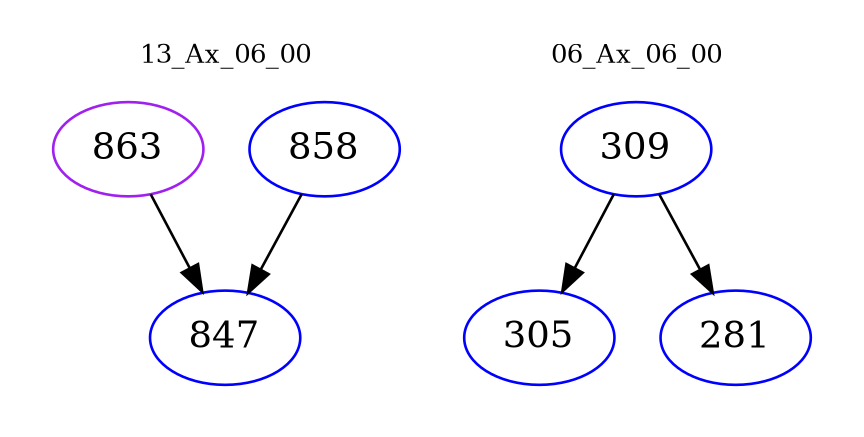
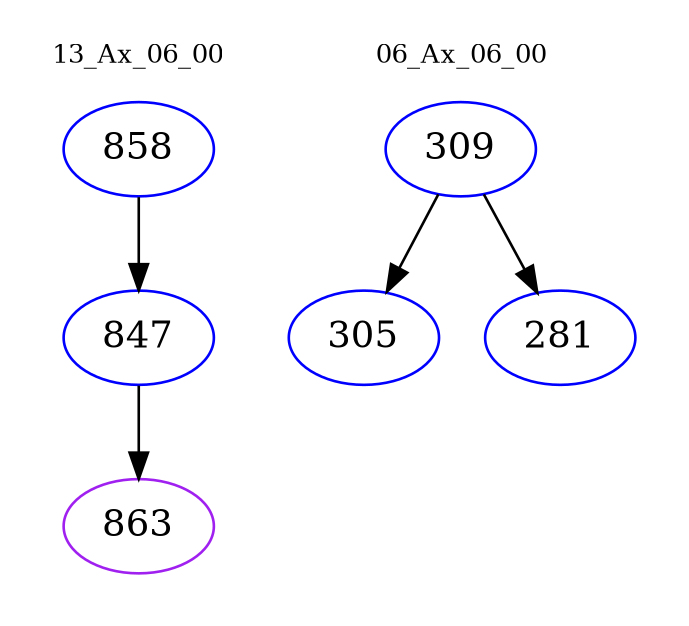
edge "863" -> "847": reversed
